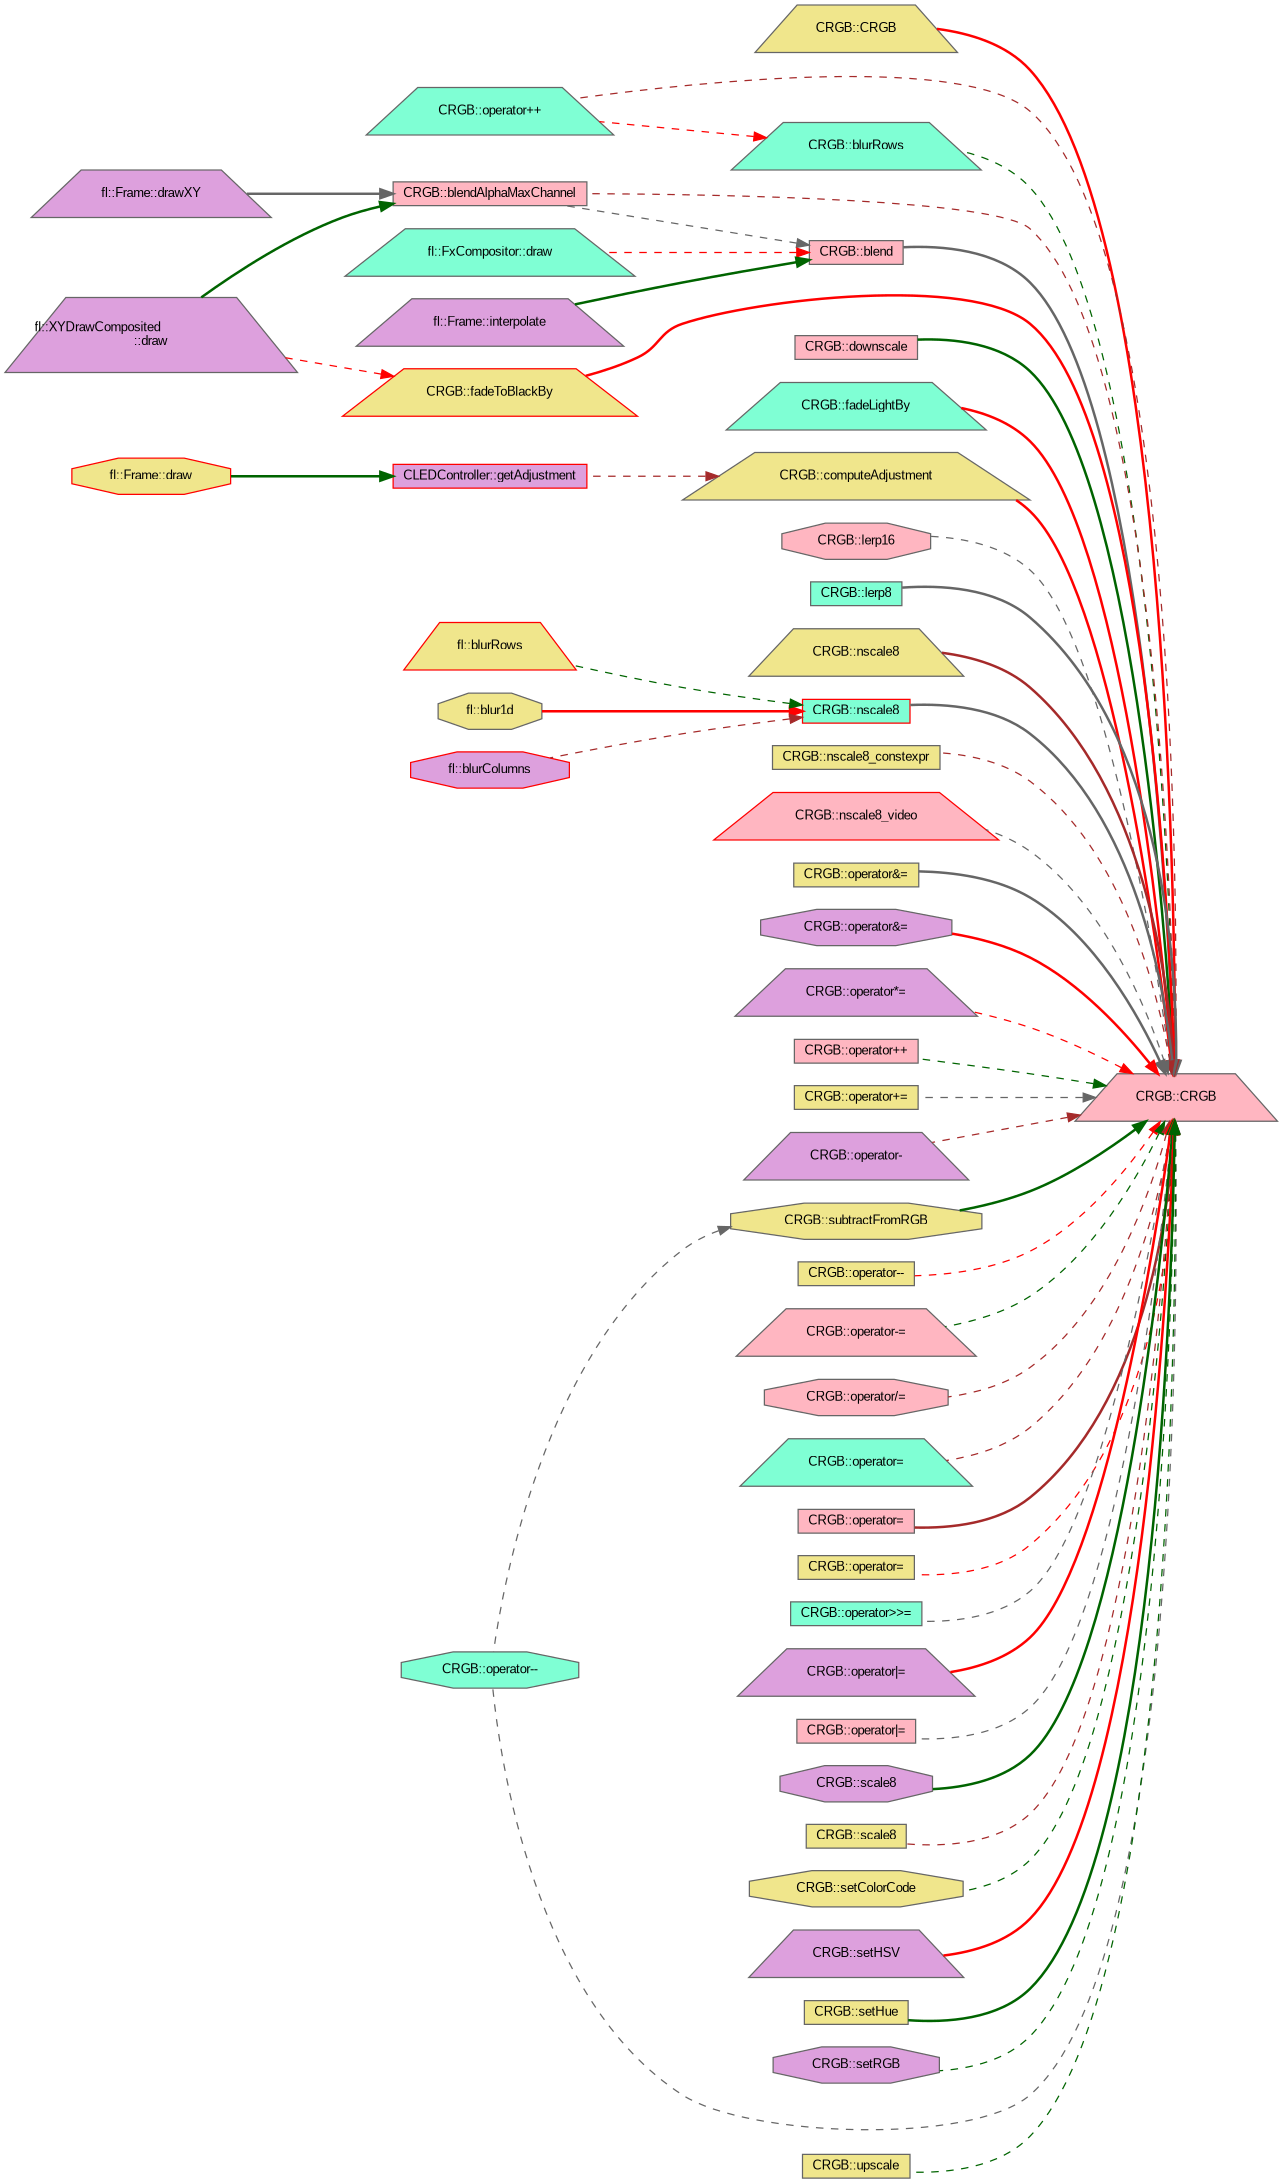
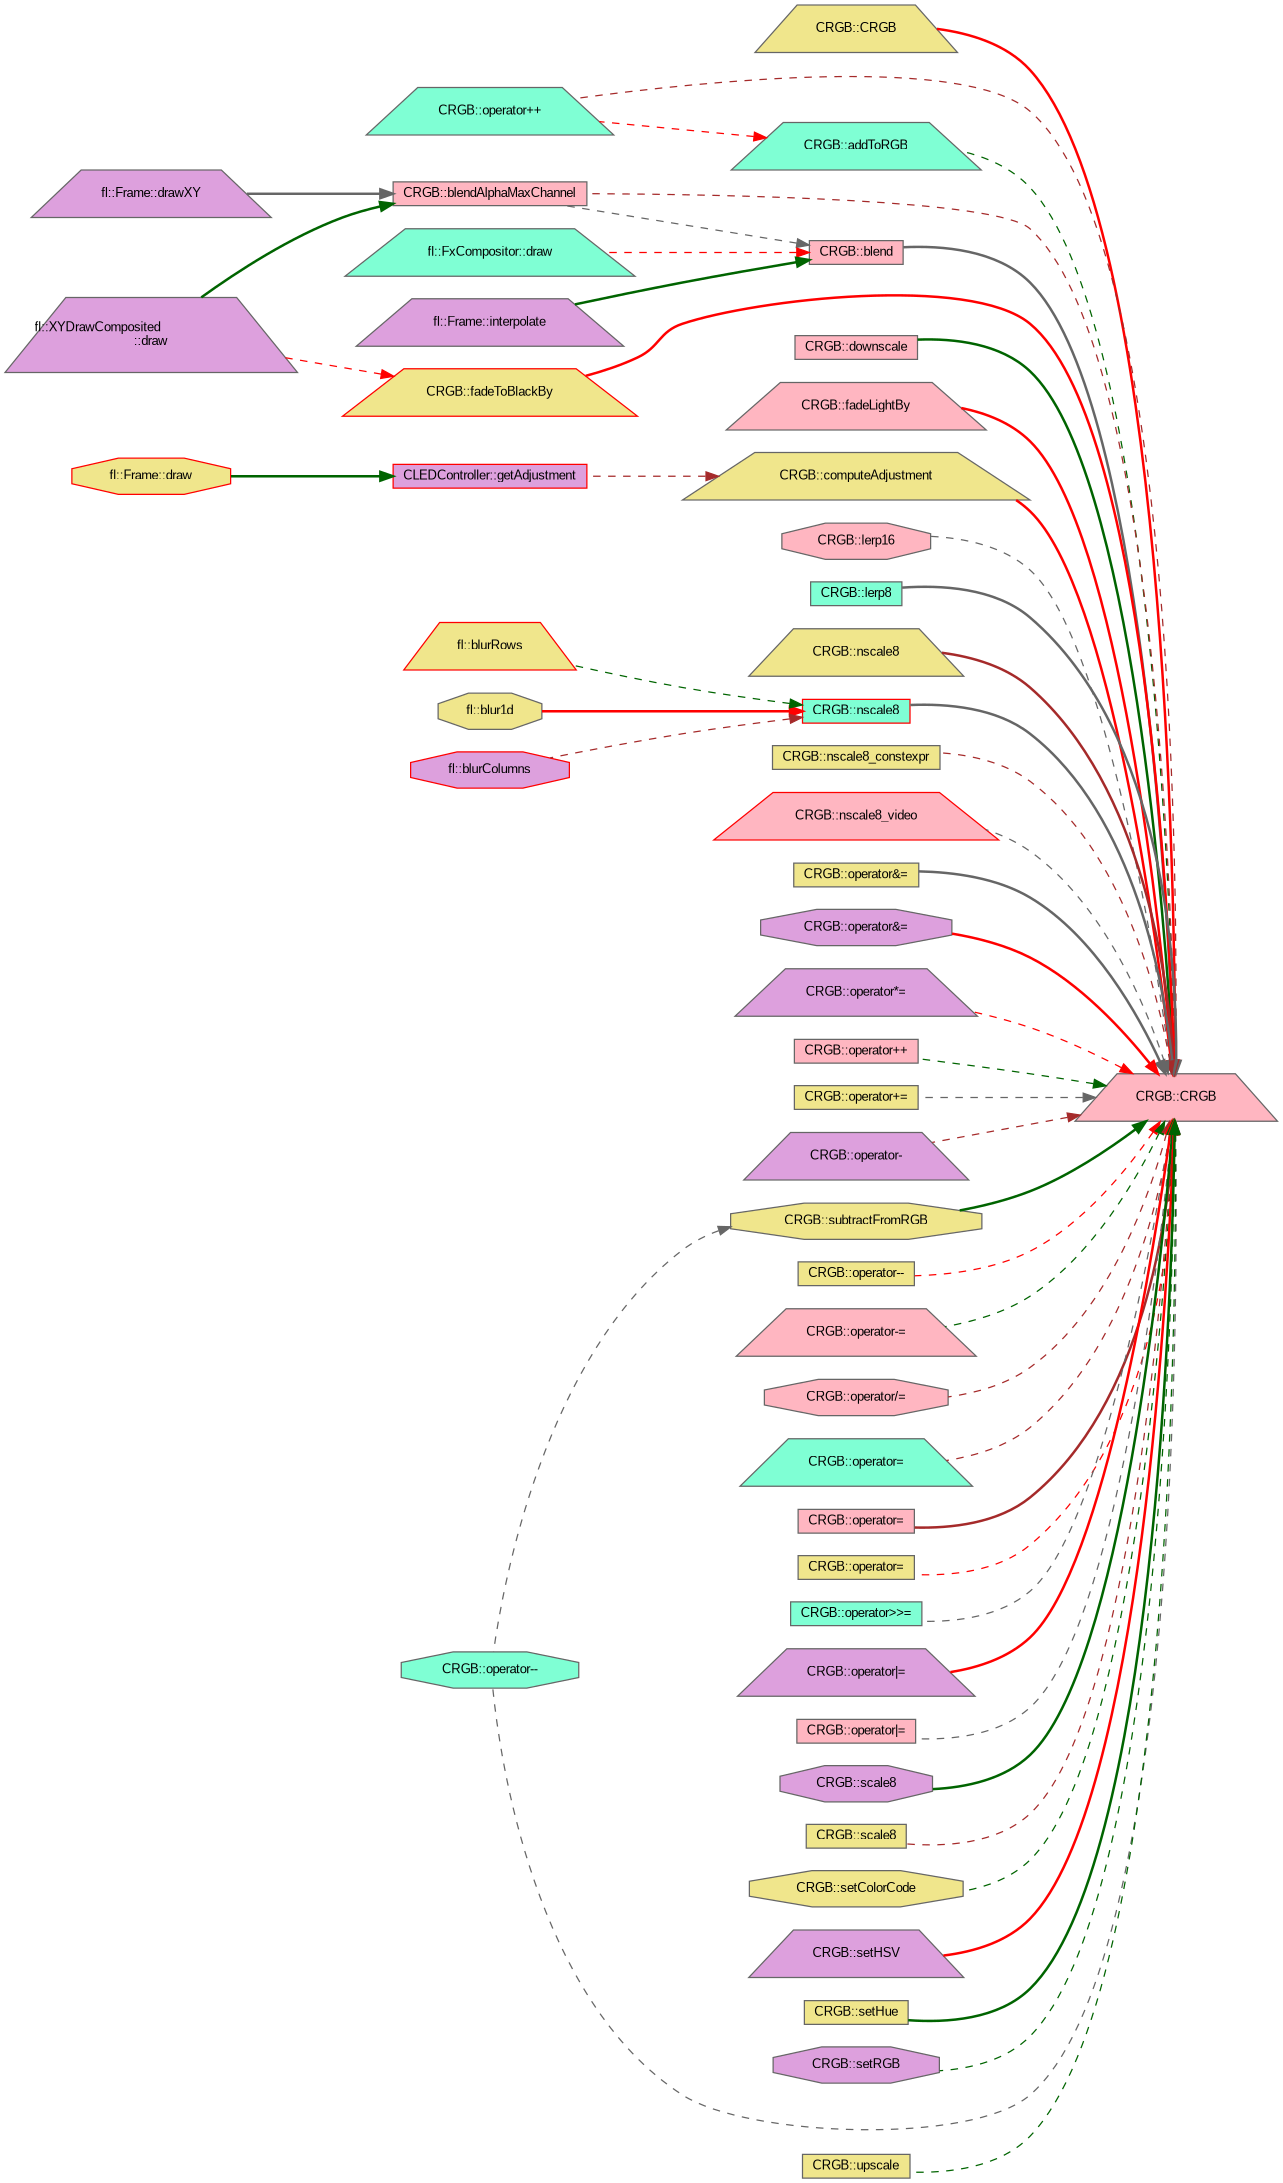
node "CRGB::blurRows": label "CRGB::blurRows" -> "CRGB::addToRGB"
node "CRGB::fadeLightBy": fillcolor aquamarine -> lightpink
